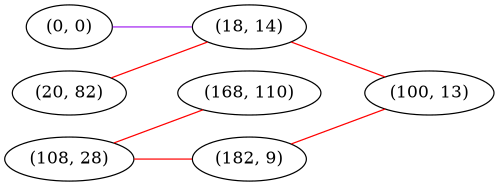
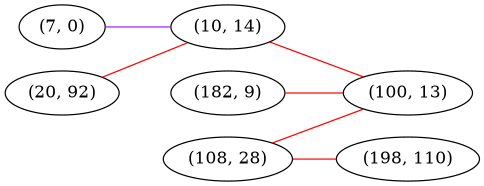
node "(0, 0)": label "(0, 0)" -> "(7, 0)"
node "(18, 14)": label "(18, 14)" -> "(10, 14)"
node "(20, 82)": label "(20, 82)" -> "(20, 92)"
node "(168, 110)": label "(168, 110)" -> "(198, 110)"
edge "(108, 28)" -- "(182, 9)": now "(108, 28)" -- "(100, 13)"
